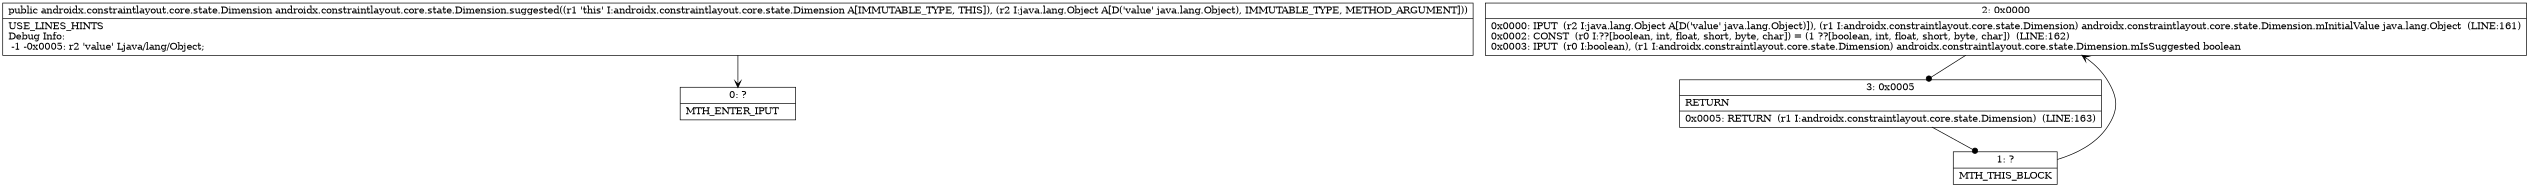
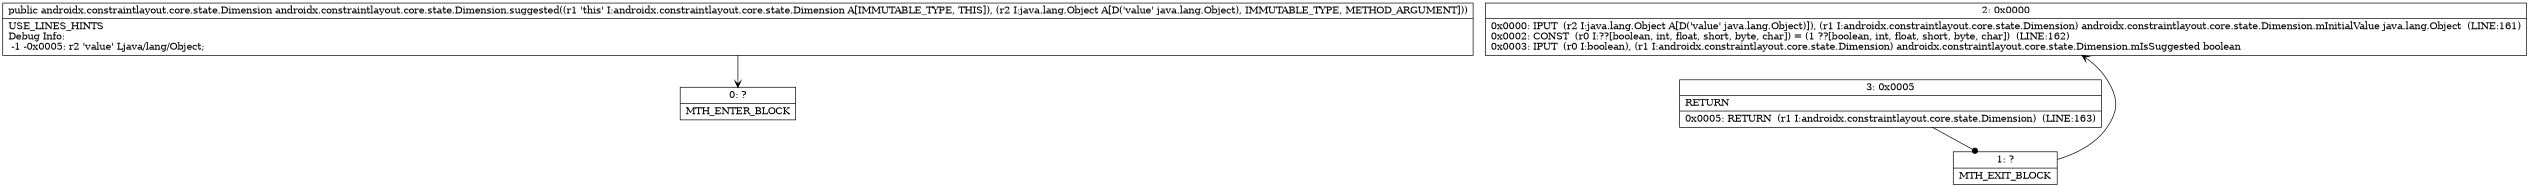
edge "2: 0x0000" -> "3: 0x0005": removed
node "0: ?": text "MTH_ENTER_IPUT" -> "MTH_ENTER_BLOCK"
node "1: ?": text "MTH_THIS_BLOCK" -> "MTH_EXIT_BLOCK"
